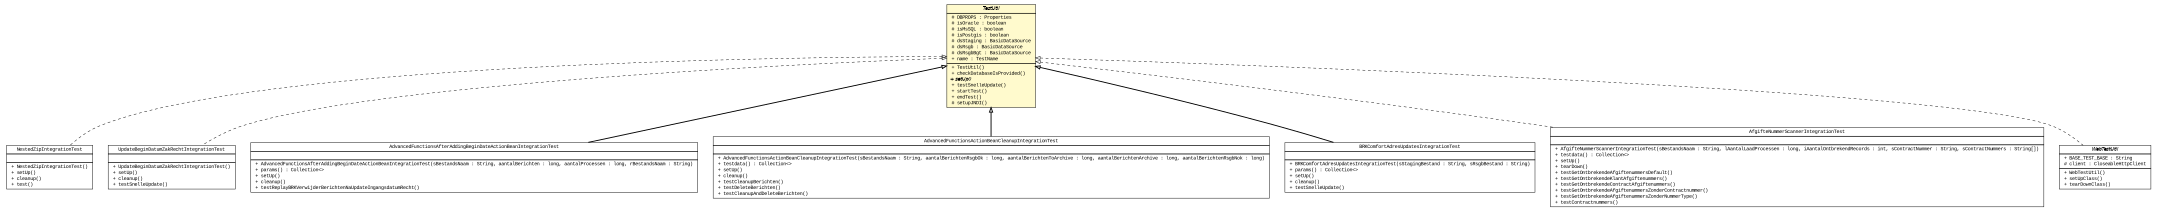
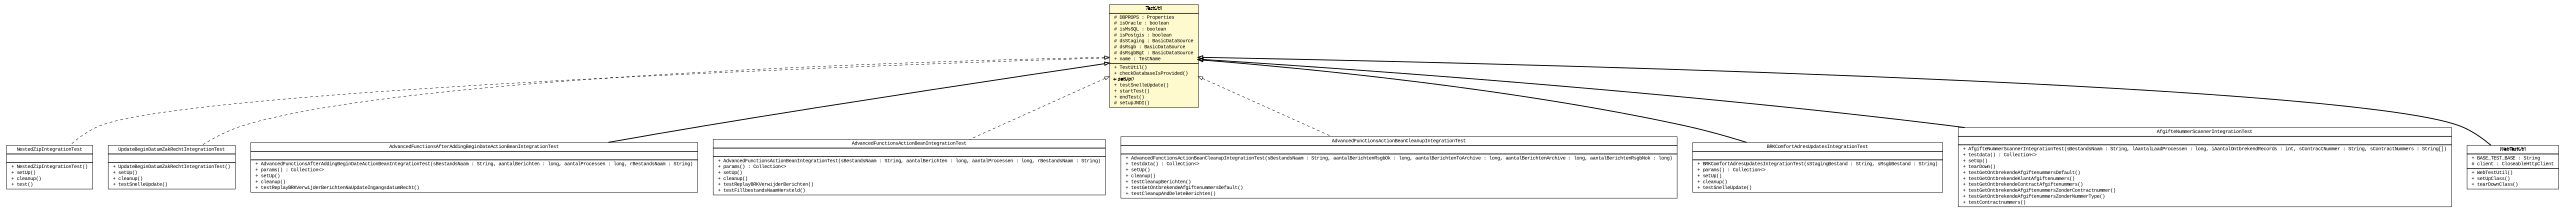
edge "WebTestUtil" -> "TestUtil": style dashed -> bold
edge "AfgifteNummerScannerIntegrationTest" -> "TestUtil": style dashed -> bold
edge "AdvancedFunctionsActionBeanCleanupIntegrationTest" -> "TestUtil": style bold -> dashed
node "AdvancedFunctionsActionBeanIntegrationTest": added
node "AdvancedFunctionsActionBeanCleanupIntegrationTest": text "+ testDeleteBerichten()" -> "+ testGetOntbrekendeAfgiftenummersDefault()"
